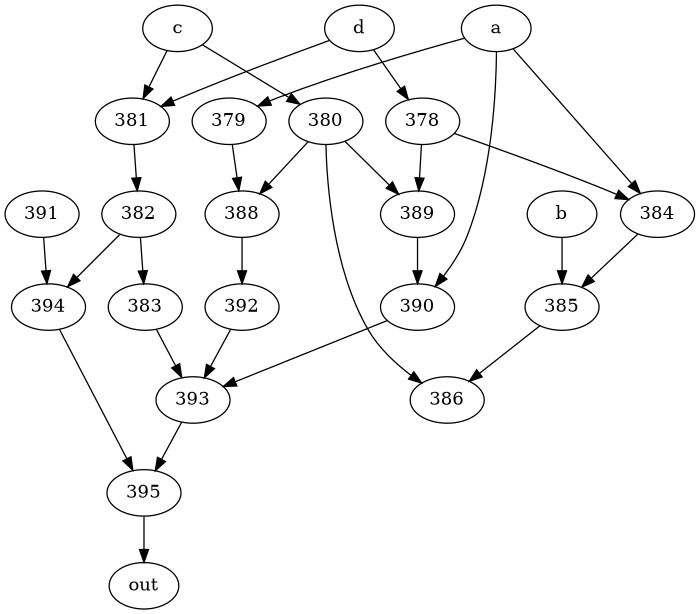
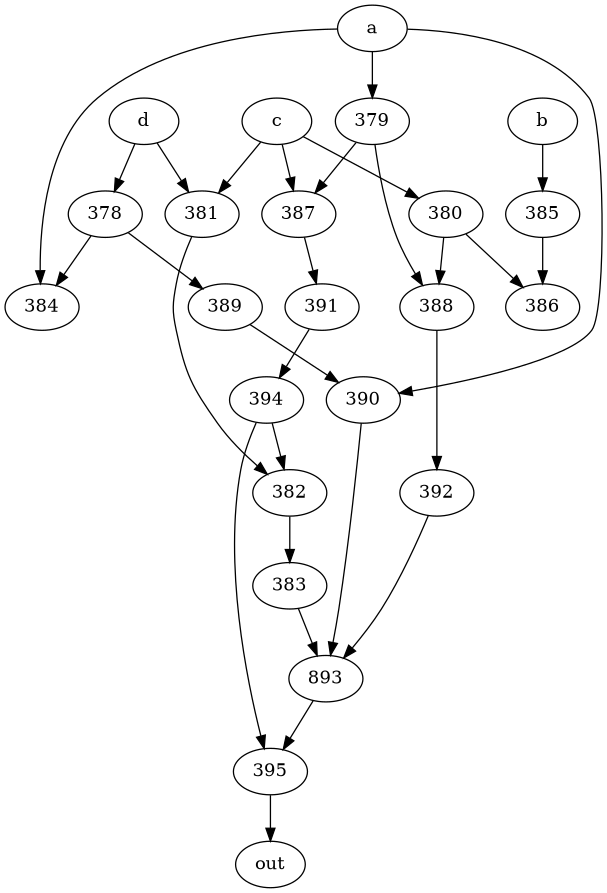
edge "380" -> "389": removed
node "387": added
edge "382" -> "394": reversed
edge "384" -> "385": removed
node "393": label "393" -> "893"
